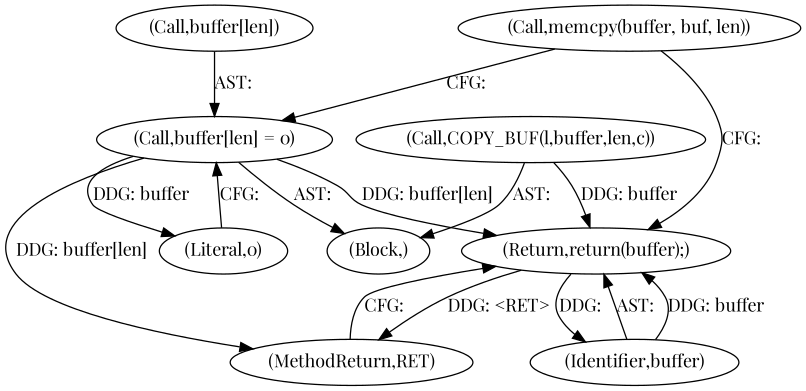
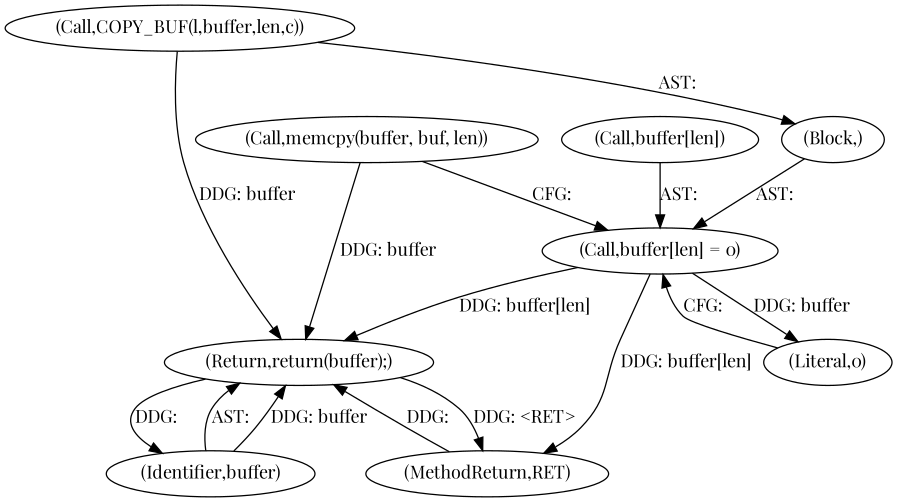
edge "(Call,memcpy(buffer, buf, len))" -> "(Return,return(buffer);)": label "CFG: " -> "DDG: buffer"
edge "(Call,buffer[len] = 0)" -> "(Block,)": reversed
edge "(MethodReturn,RET)" -> "(Return,return(buffer);)": label "CFG: " -> "DDG: "
